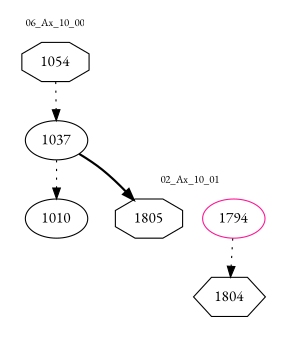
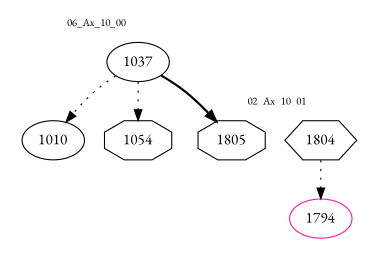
edge "1054" -> "1037": reversed
edge "1794" -> "1804": reversed
